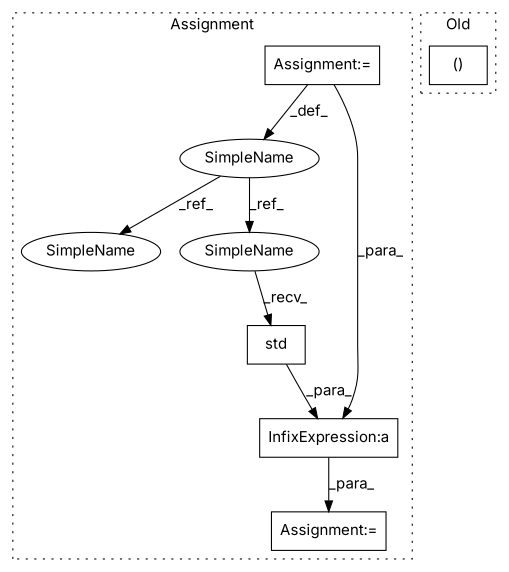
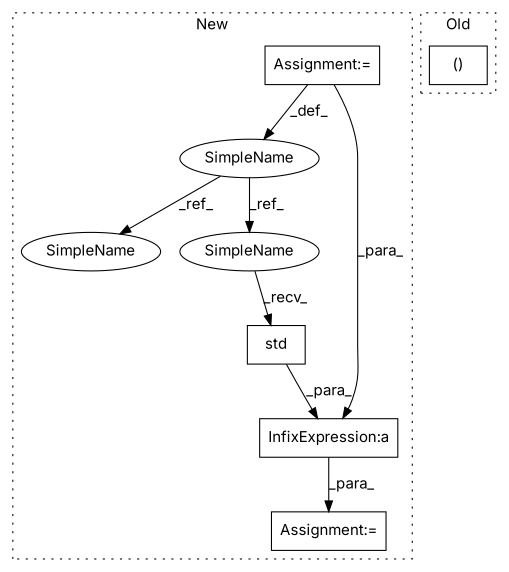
cluster "Assignment": label "Assignment" -> "New"
